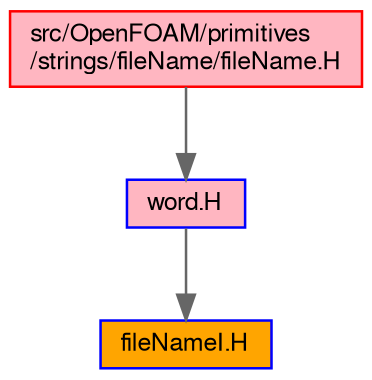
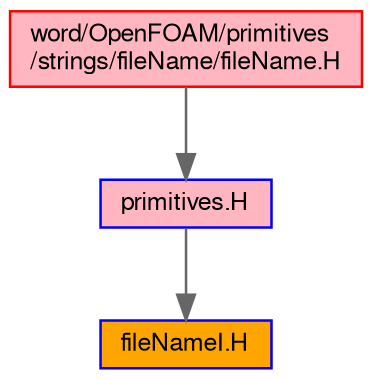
node "src/OpenFOAM/primitives /strings/fileName/fileName.H": label "src/OpenFOAM/primitives /strings/fileName/fileName.H" -> "word/OpenFOAM/primitives /strings/fileName/fileName.H"
node "word.H": label "word.H" -> "primitives.H"
